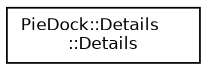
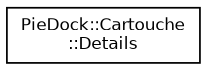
node "PieDock::Details ::Details": label "PieDock::Details ::Details" -> "PieDock::Cartouche ::Details"
